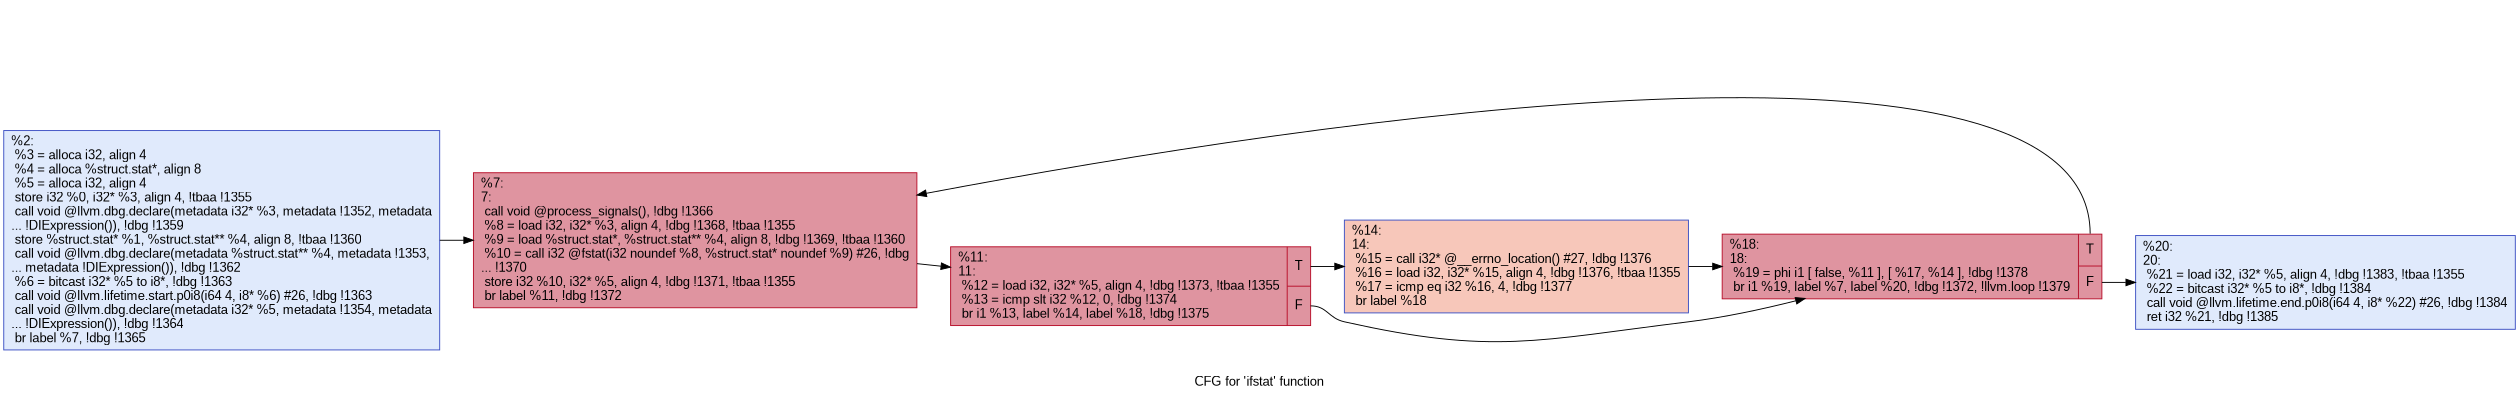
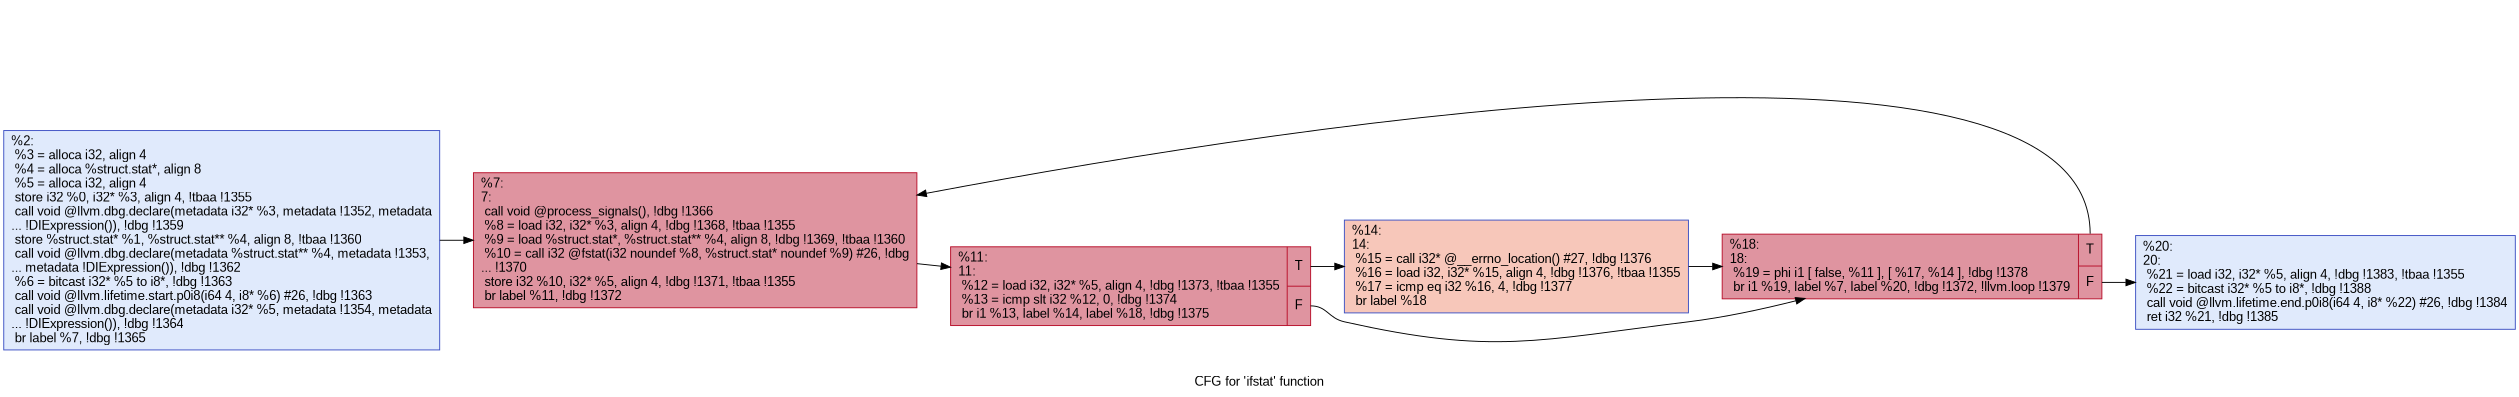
node "%20:": text "%22 = bitcast i32* %5 to i8*, !dbg !1384" -> "%22 = bitcast i32* %5 to i8*, !dbg !1388"
